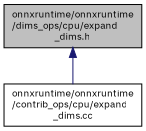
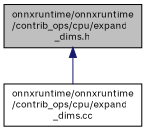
node "onnxruntime/onnxruntime /dims_ops/cpu/expand _dims.h": label "onnxruntime/onnxruntime /dims_ops/cpu/expand _dims.h" -> "onnxruntime/onnxruntime /contrib_ops/cpu/expand _dims.h"
